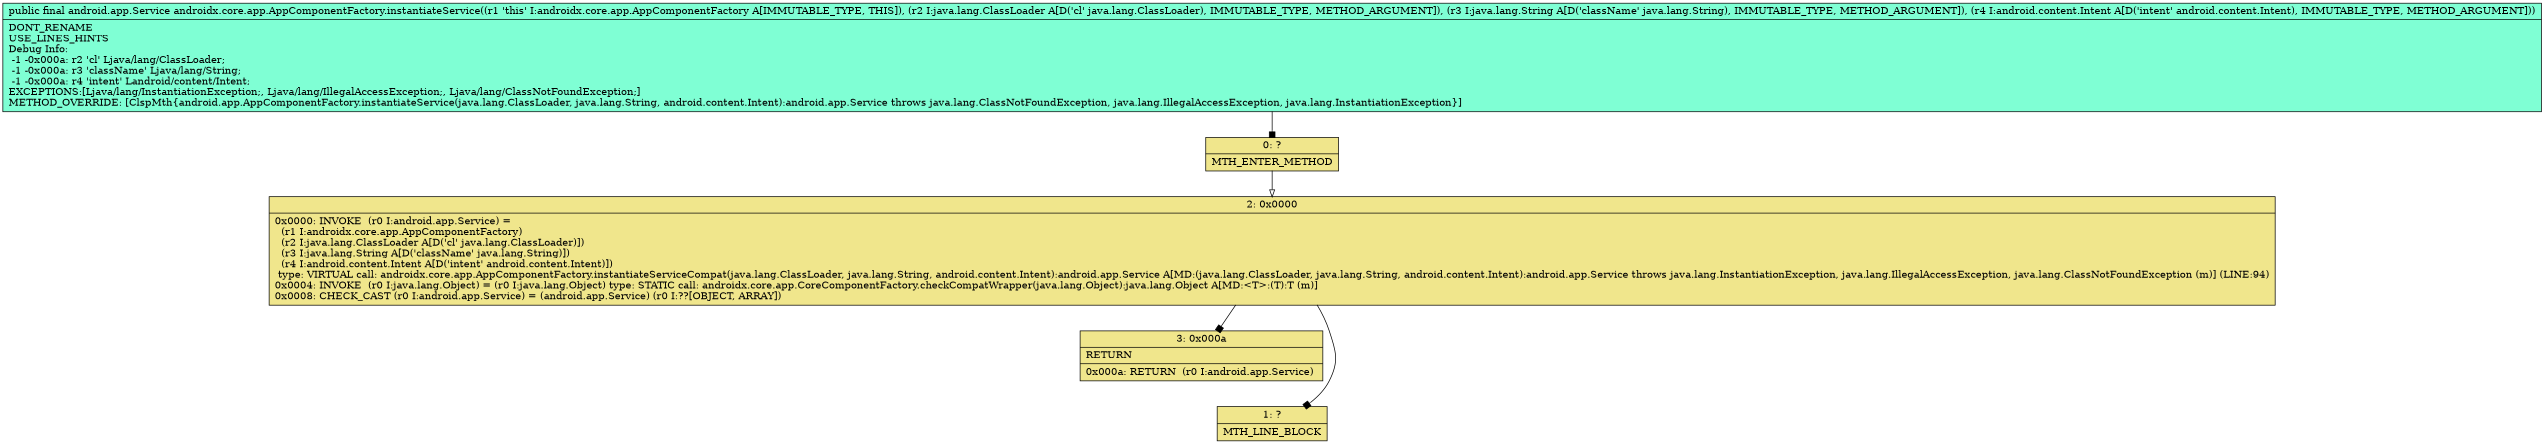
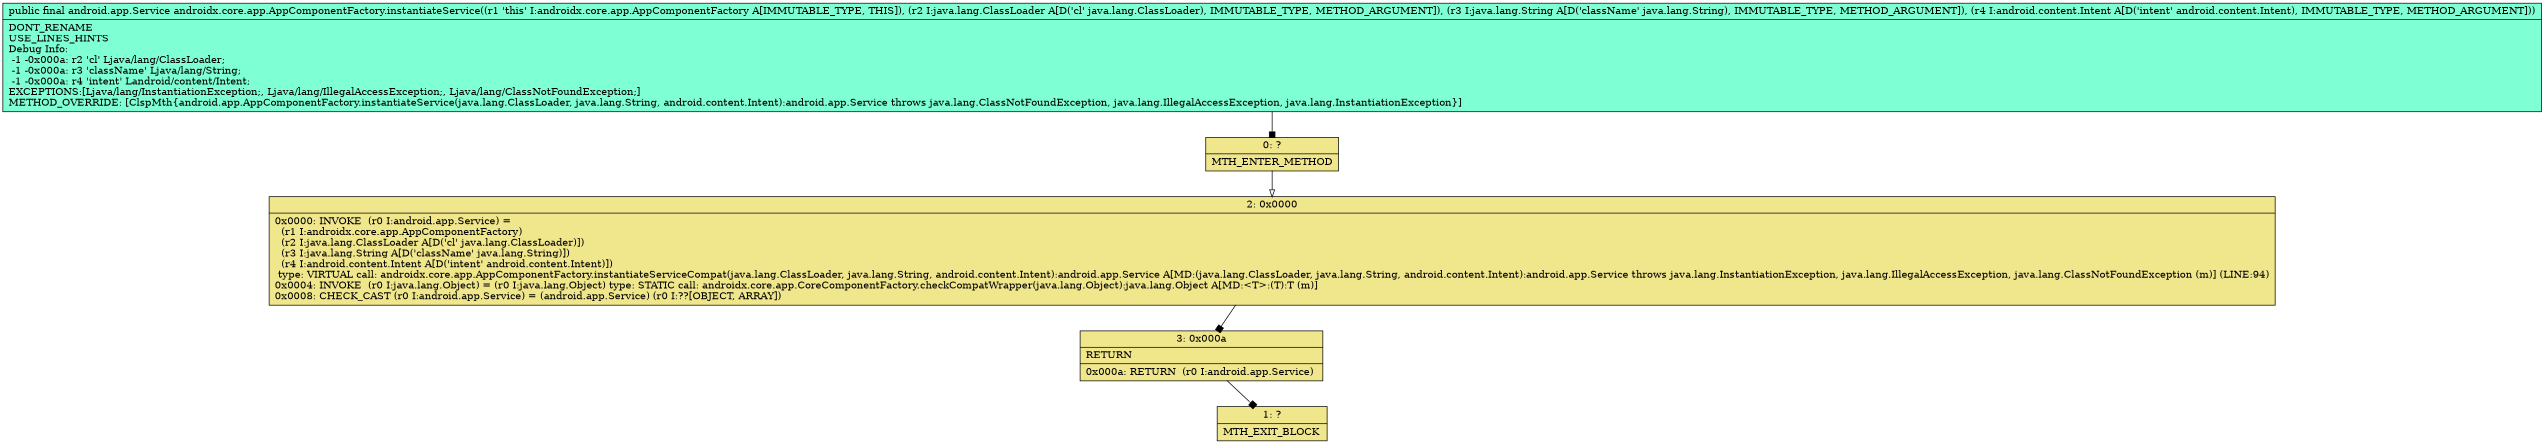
edge "2: 0x0000" -> "1: ?": now "3: 0x000a" -> "1: ?"
node "1: ?": text "MTH_LINE_BLOCK" -> "MTH_EXIT_BLOCK"
